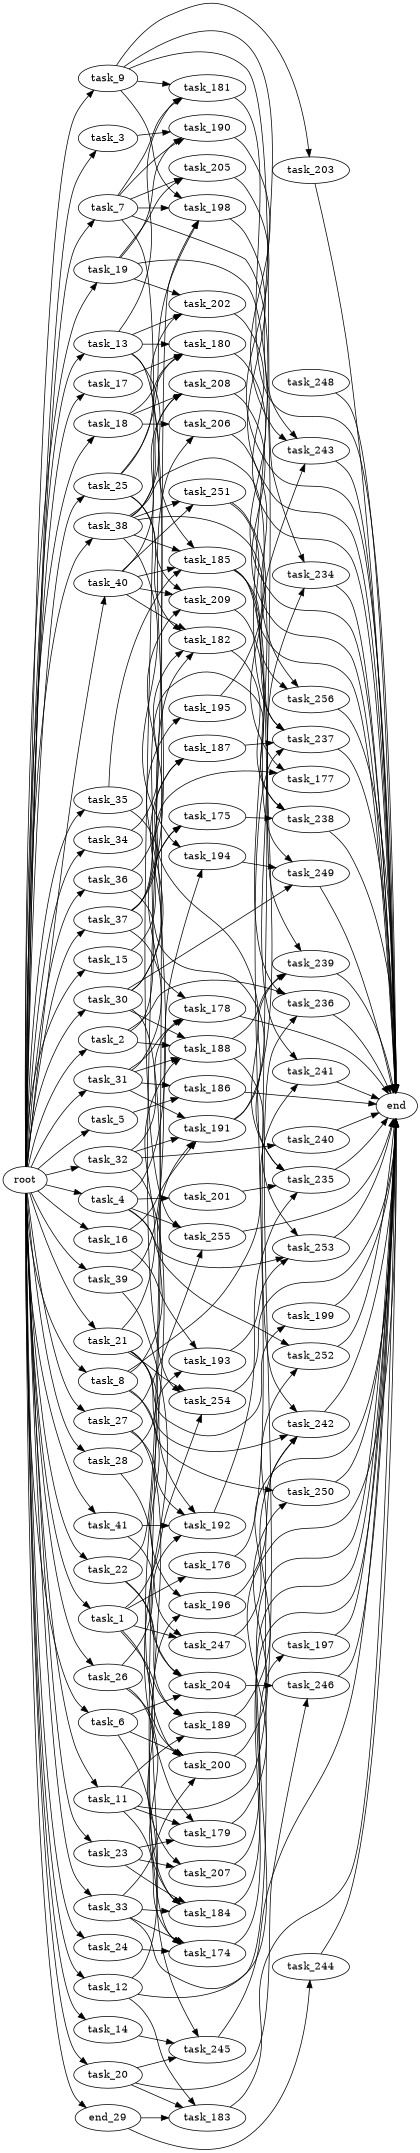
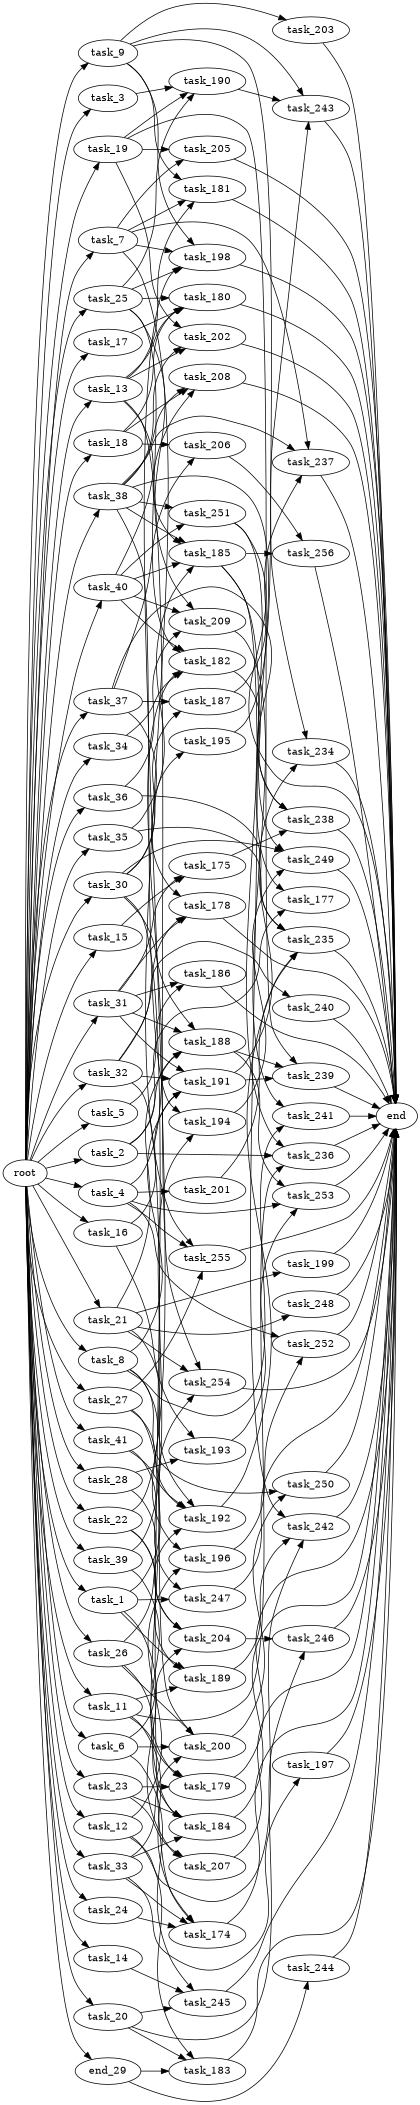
edge "task_7" -> "task_190": now "task_25" -> "task_190"
edge "task_21" -> "task_242": now "task_21" -> "task_248"
node "task_176": removed
